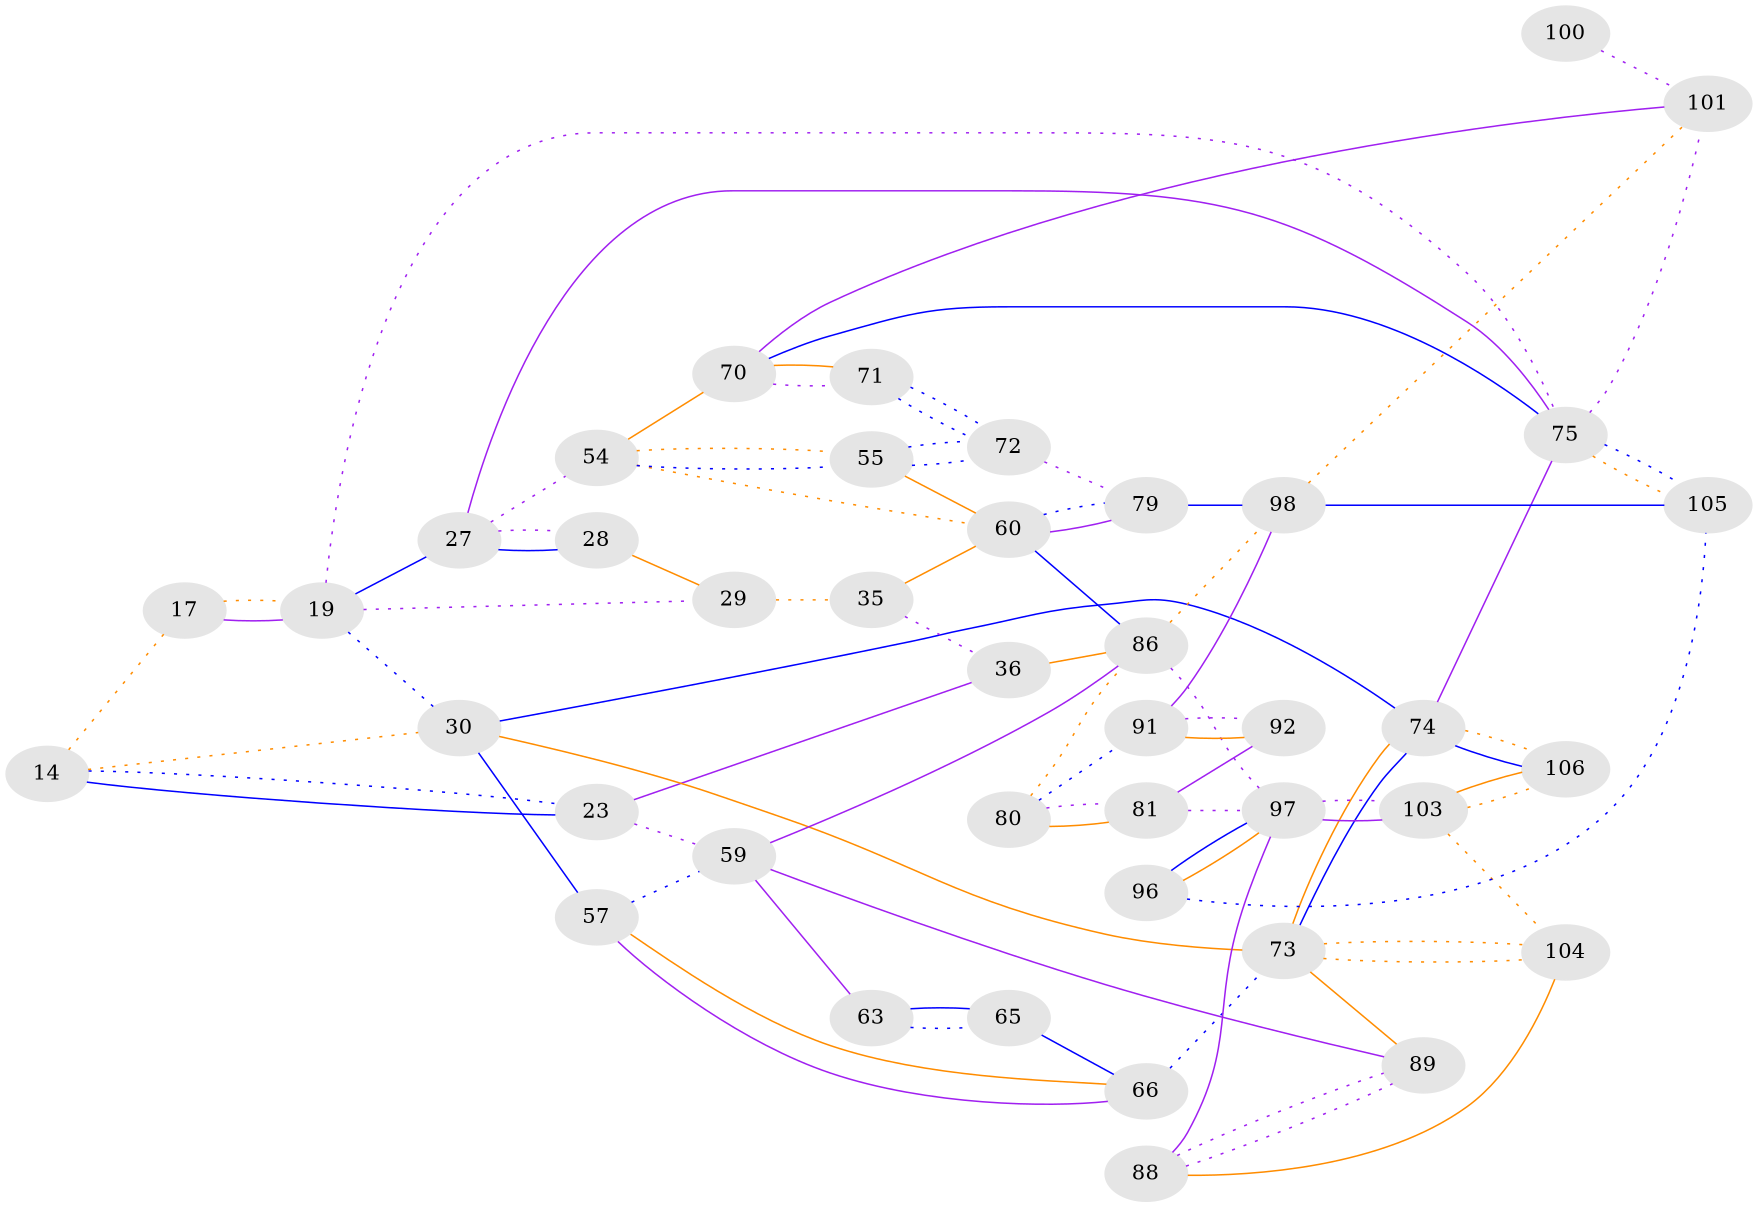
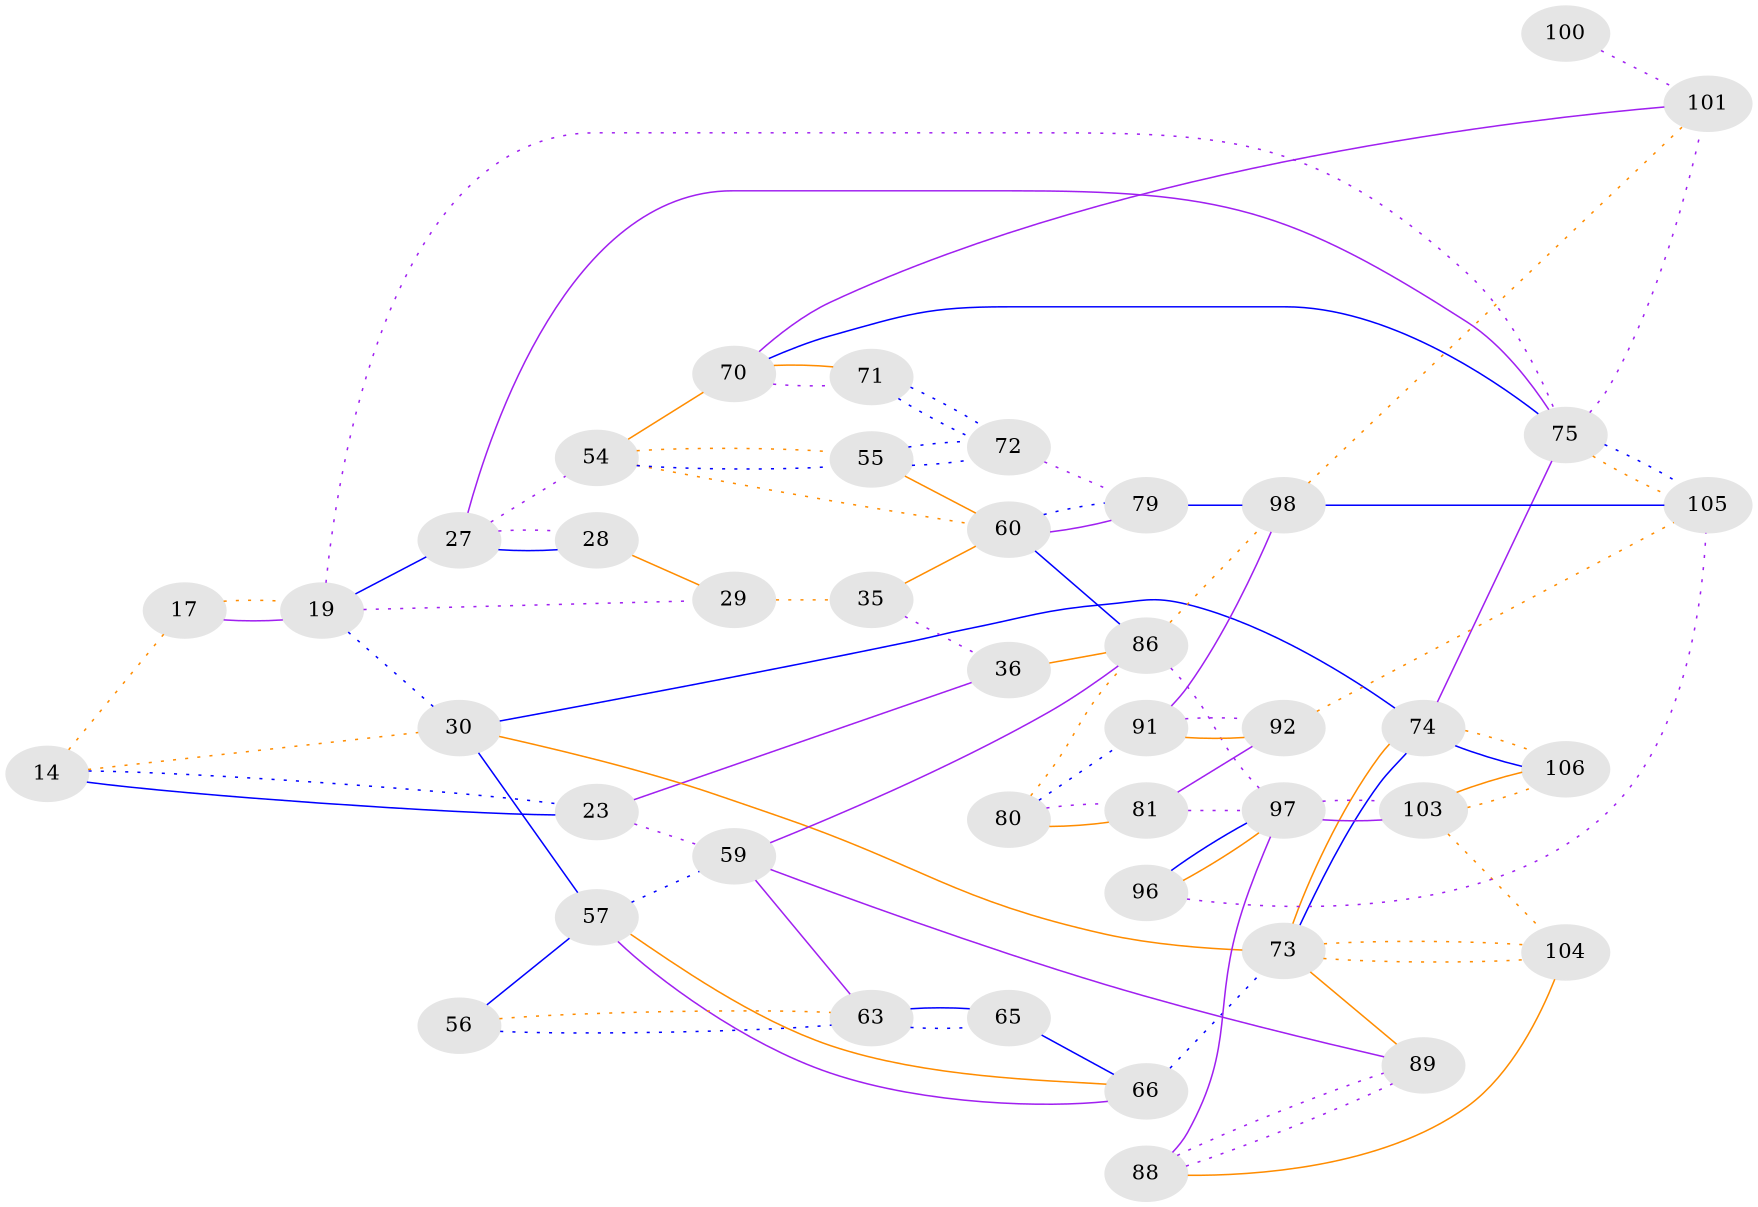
edge "105" -- "92": added
edge "105" -- "96": color blue -> purple
node "56": added
